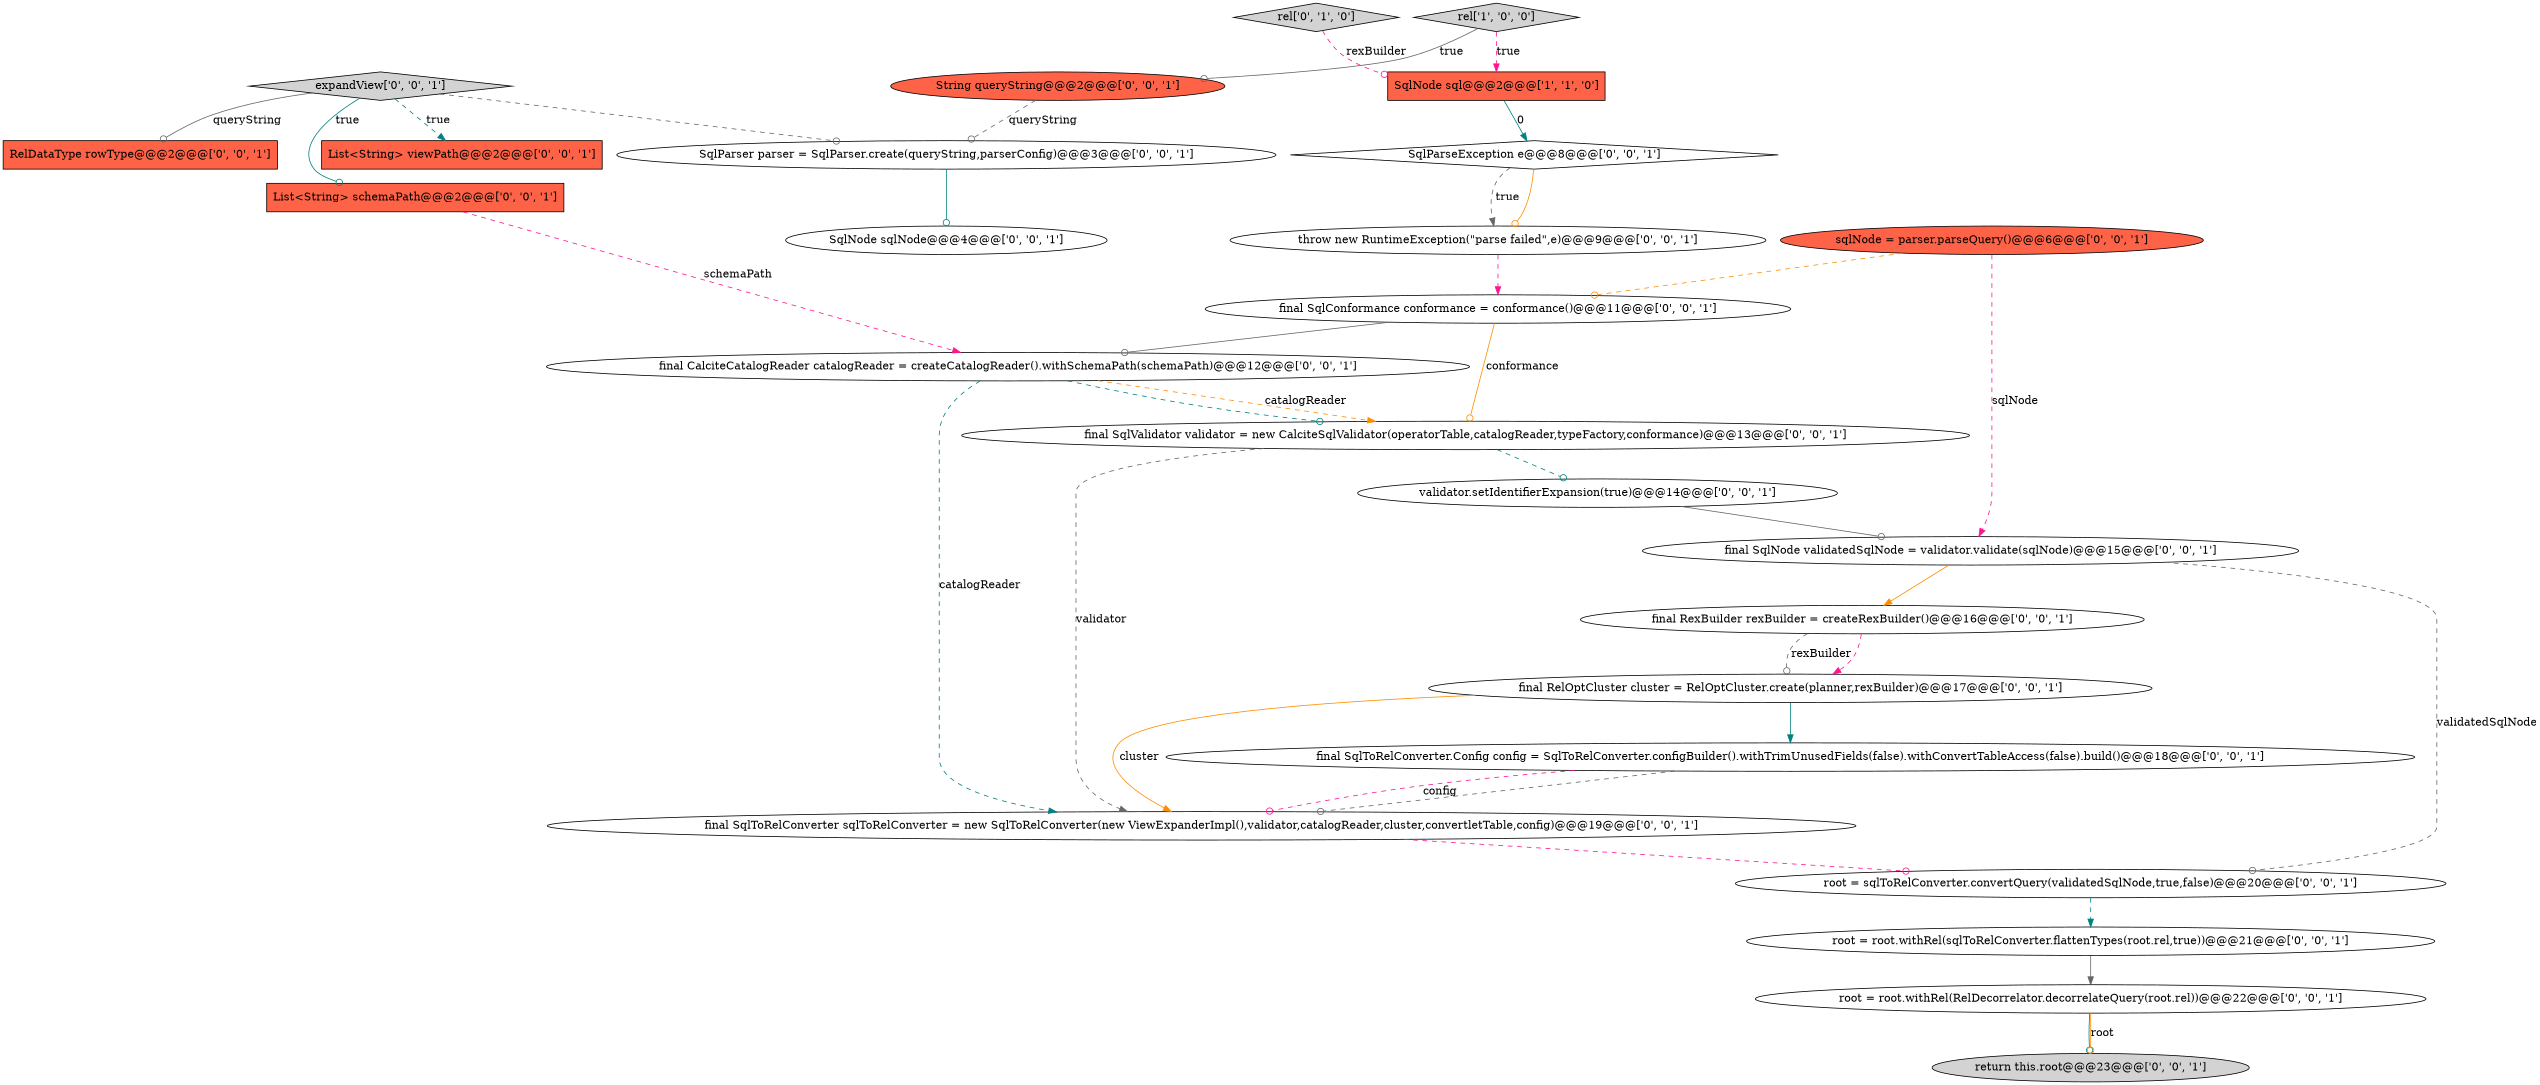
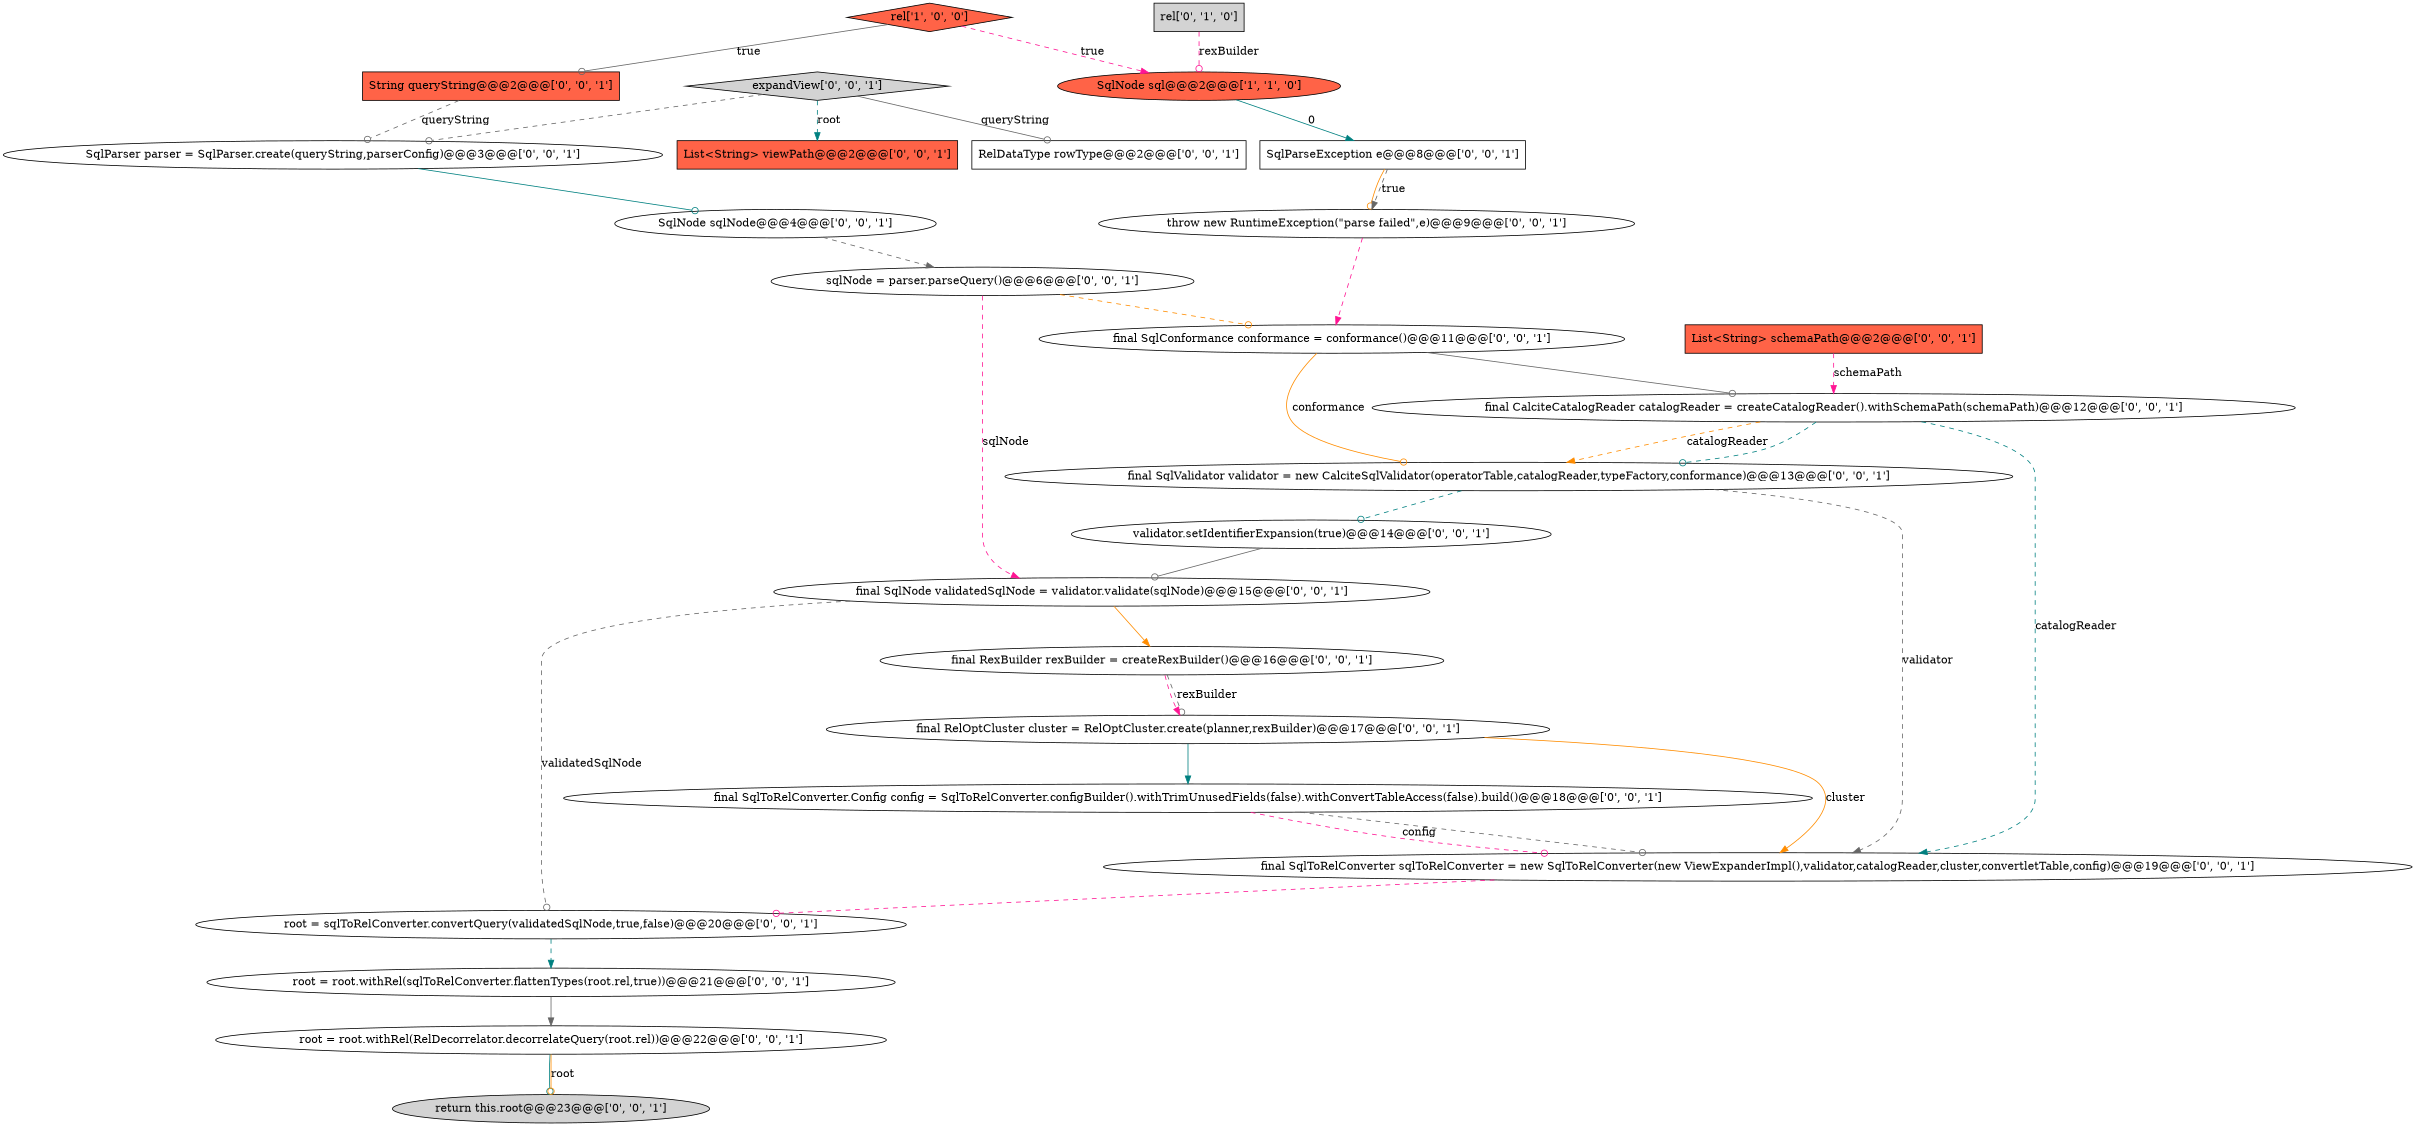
node "rel['0', '1', '0']": shape diamond -> box
node "rel['1', '0', '0']": fillcolor lightgray -> tomato
node "String queryString@@@2@@@['0', '0', '1']": shape ellipse -> box
node "SqlNode sql@@@2@@@['1', '1', '0']": shape box -> ellipse
edge "expandView['0', '0', '1']" -> "List<String> viewPath@@@2@@@['0', '0', '1']": label "true" -> "root"
edge "expandView['0', '0', '1']" -> "List<String> schemaPath@@@2@@@['0', '0', '1']": removed, label "true"
node "RelDataType rowType@@@2@@@['0', '0', '1']": fillcolor tomato -> white
node "SqlParseException e@@@8@@@['0', '0', '1']": shape diamond -> box
node "sqlNode = parser.parseQuery()@@@6@@@['0', '0', '1']": fillcolor tomato -> white
edge "SqlNode sqlNode@@@4@@@['0', '0', '1']" -> "sqlNode = parser.parseQuery()@@@6@@@['0', '0', '1']": added
